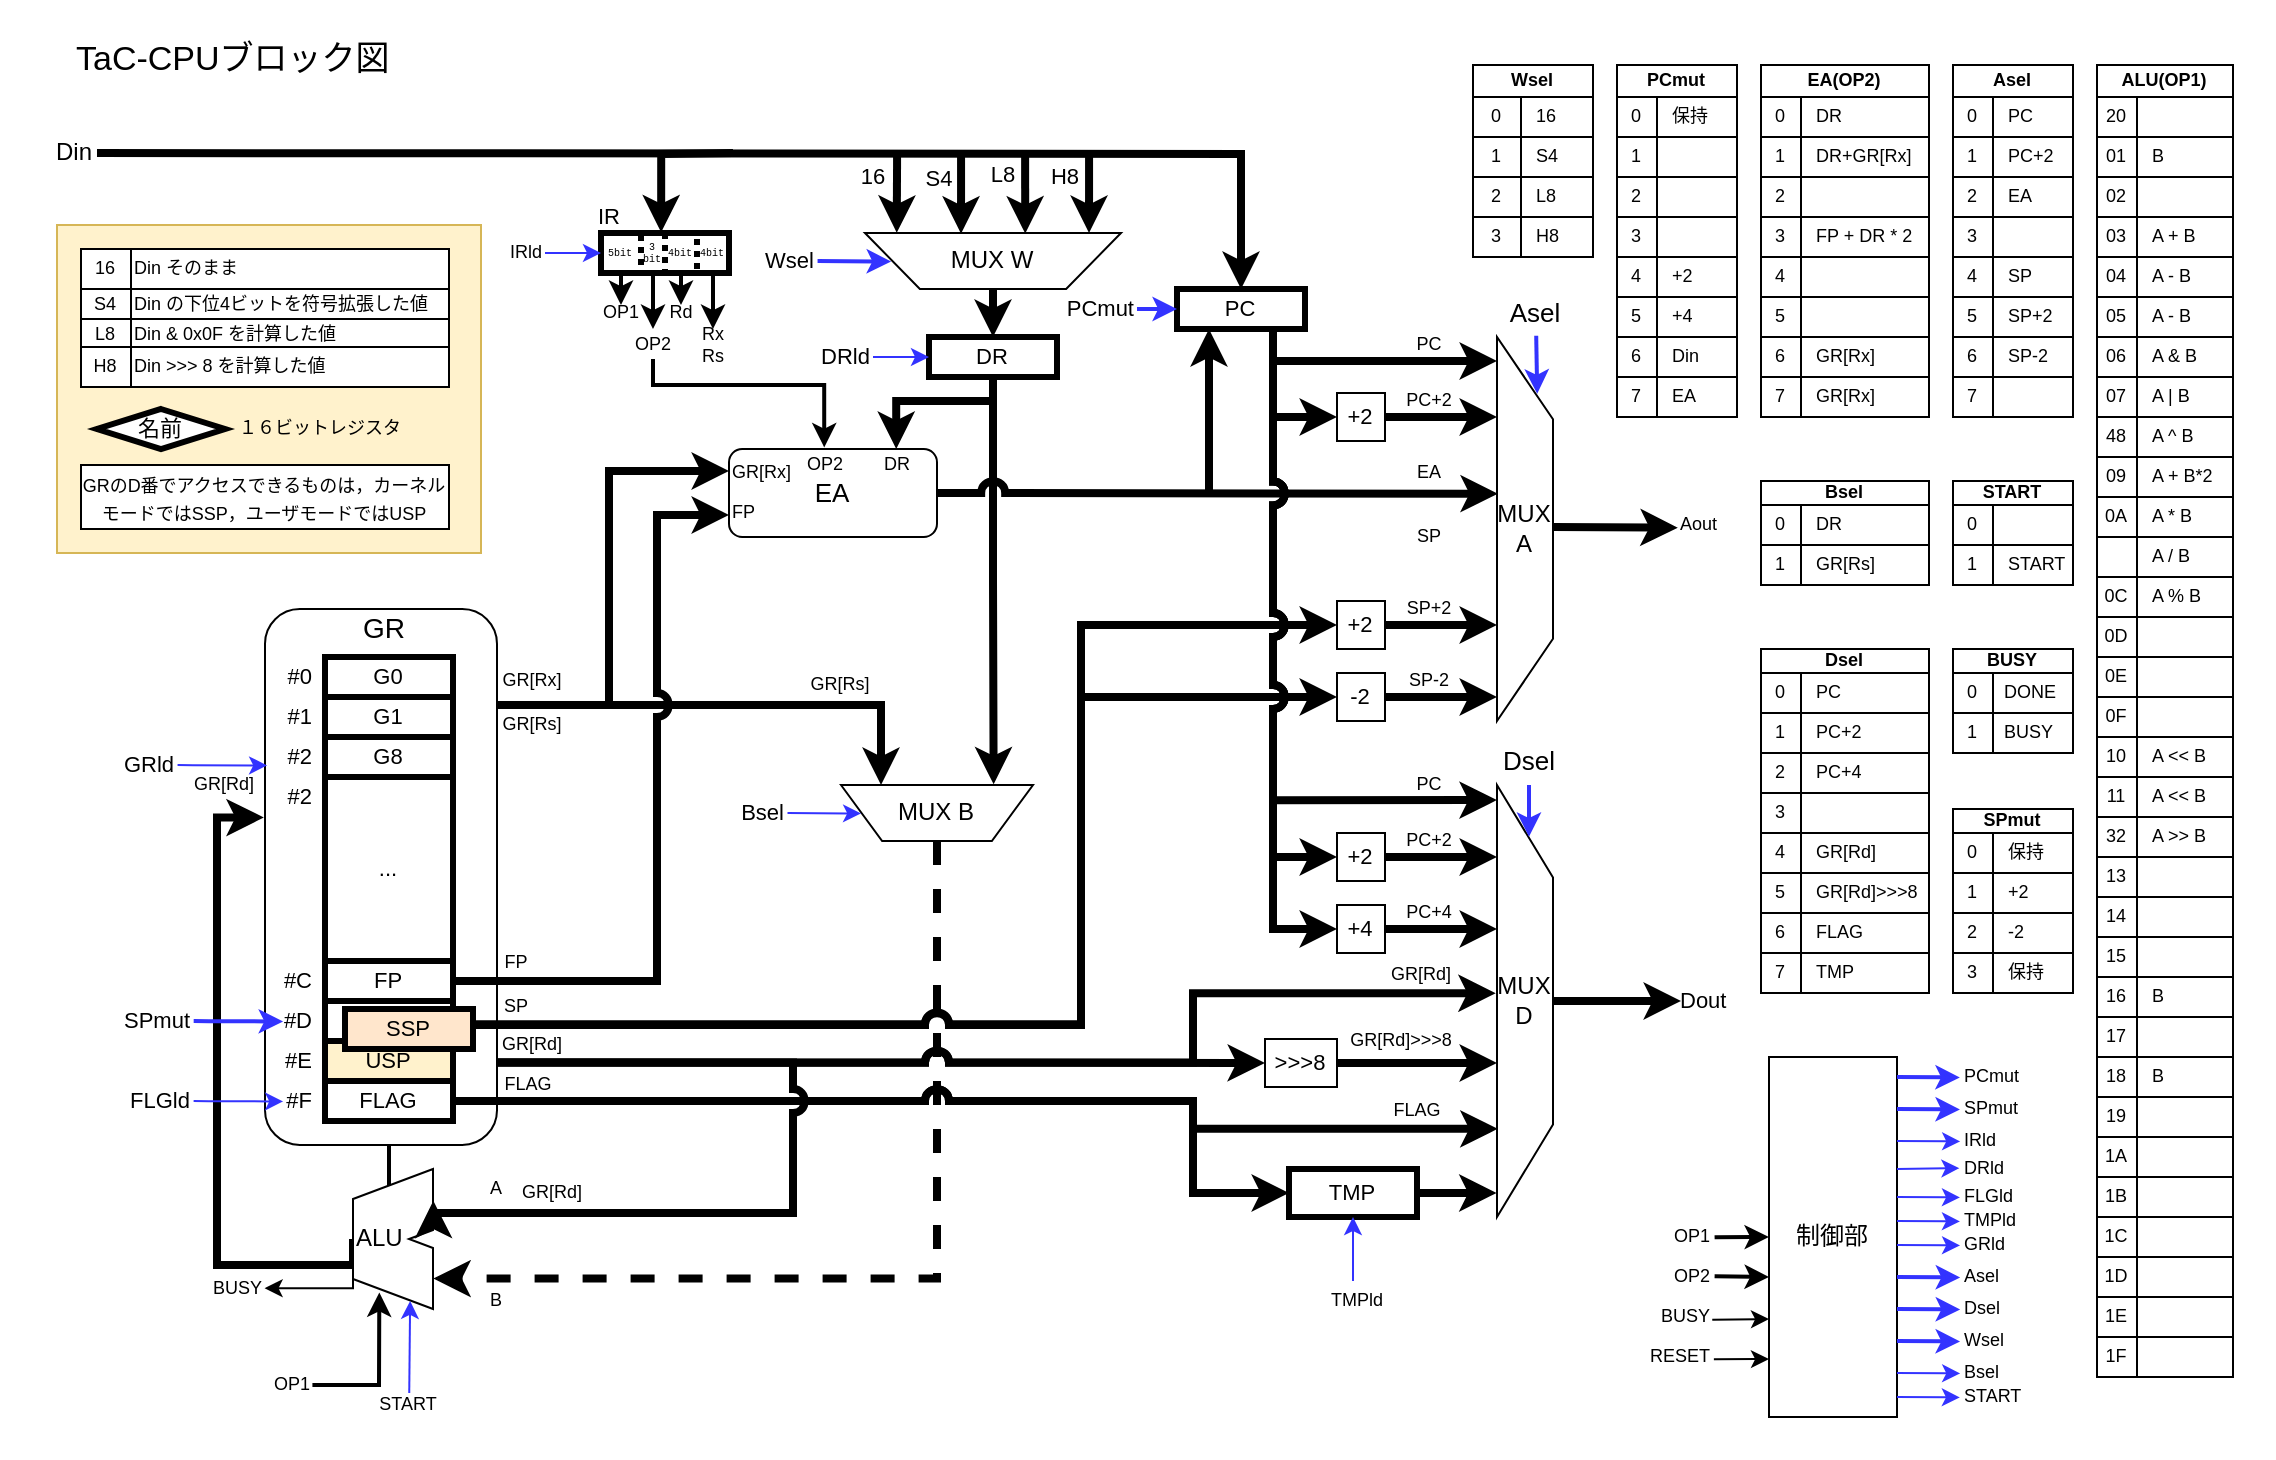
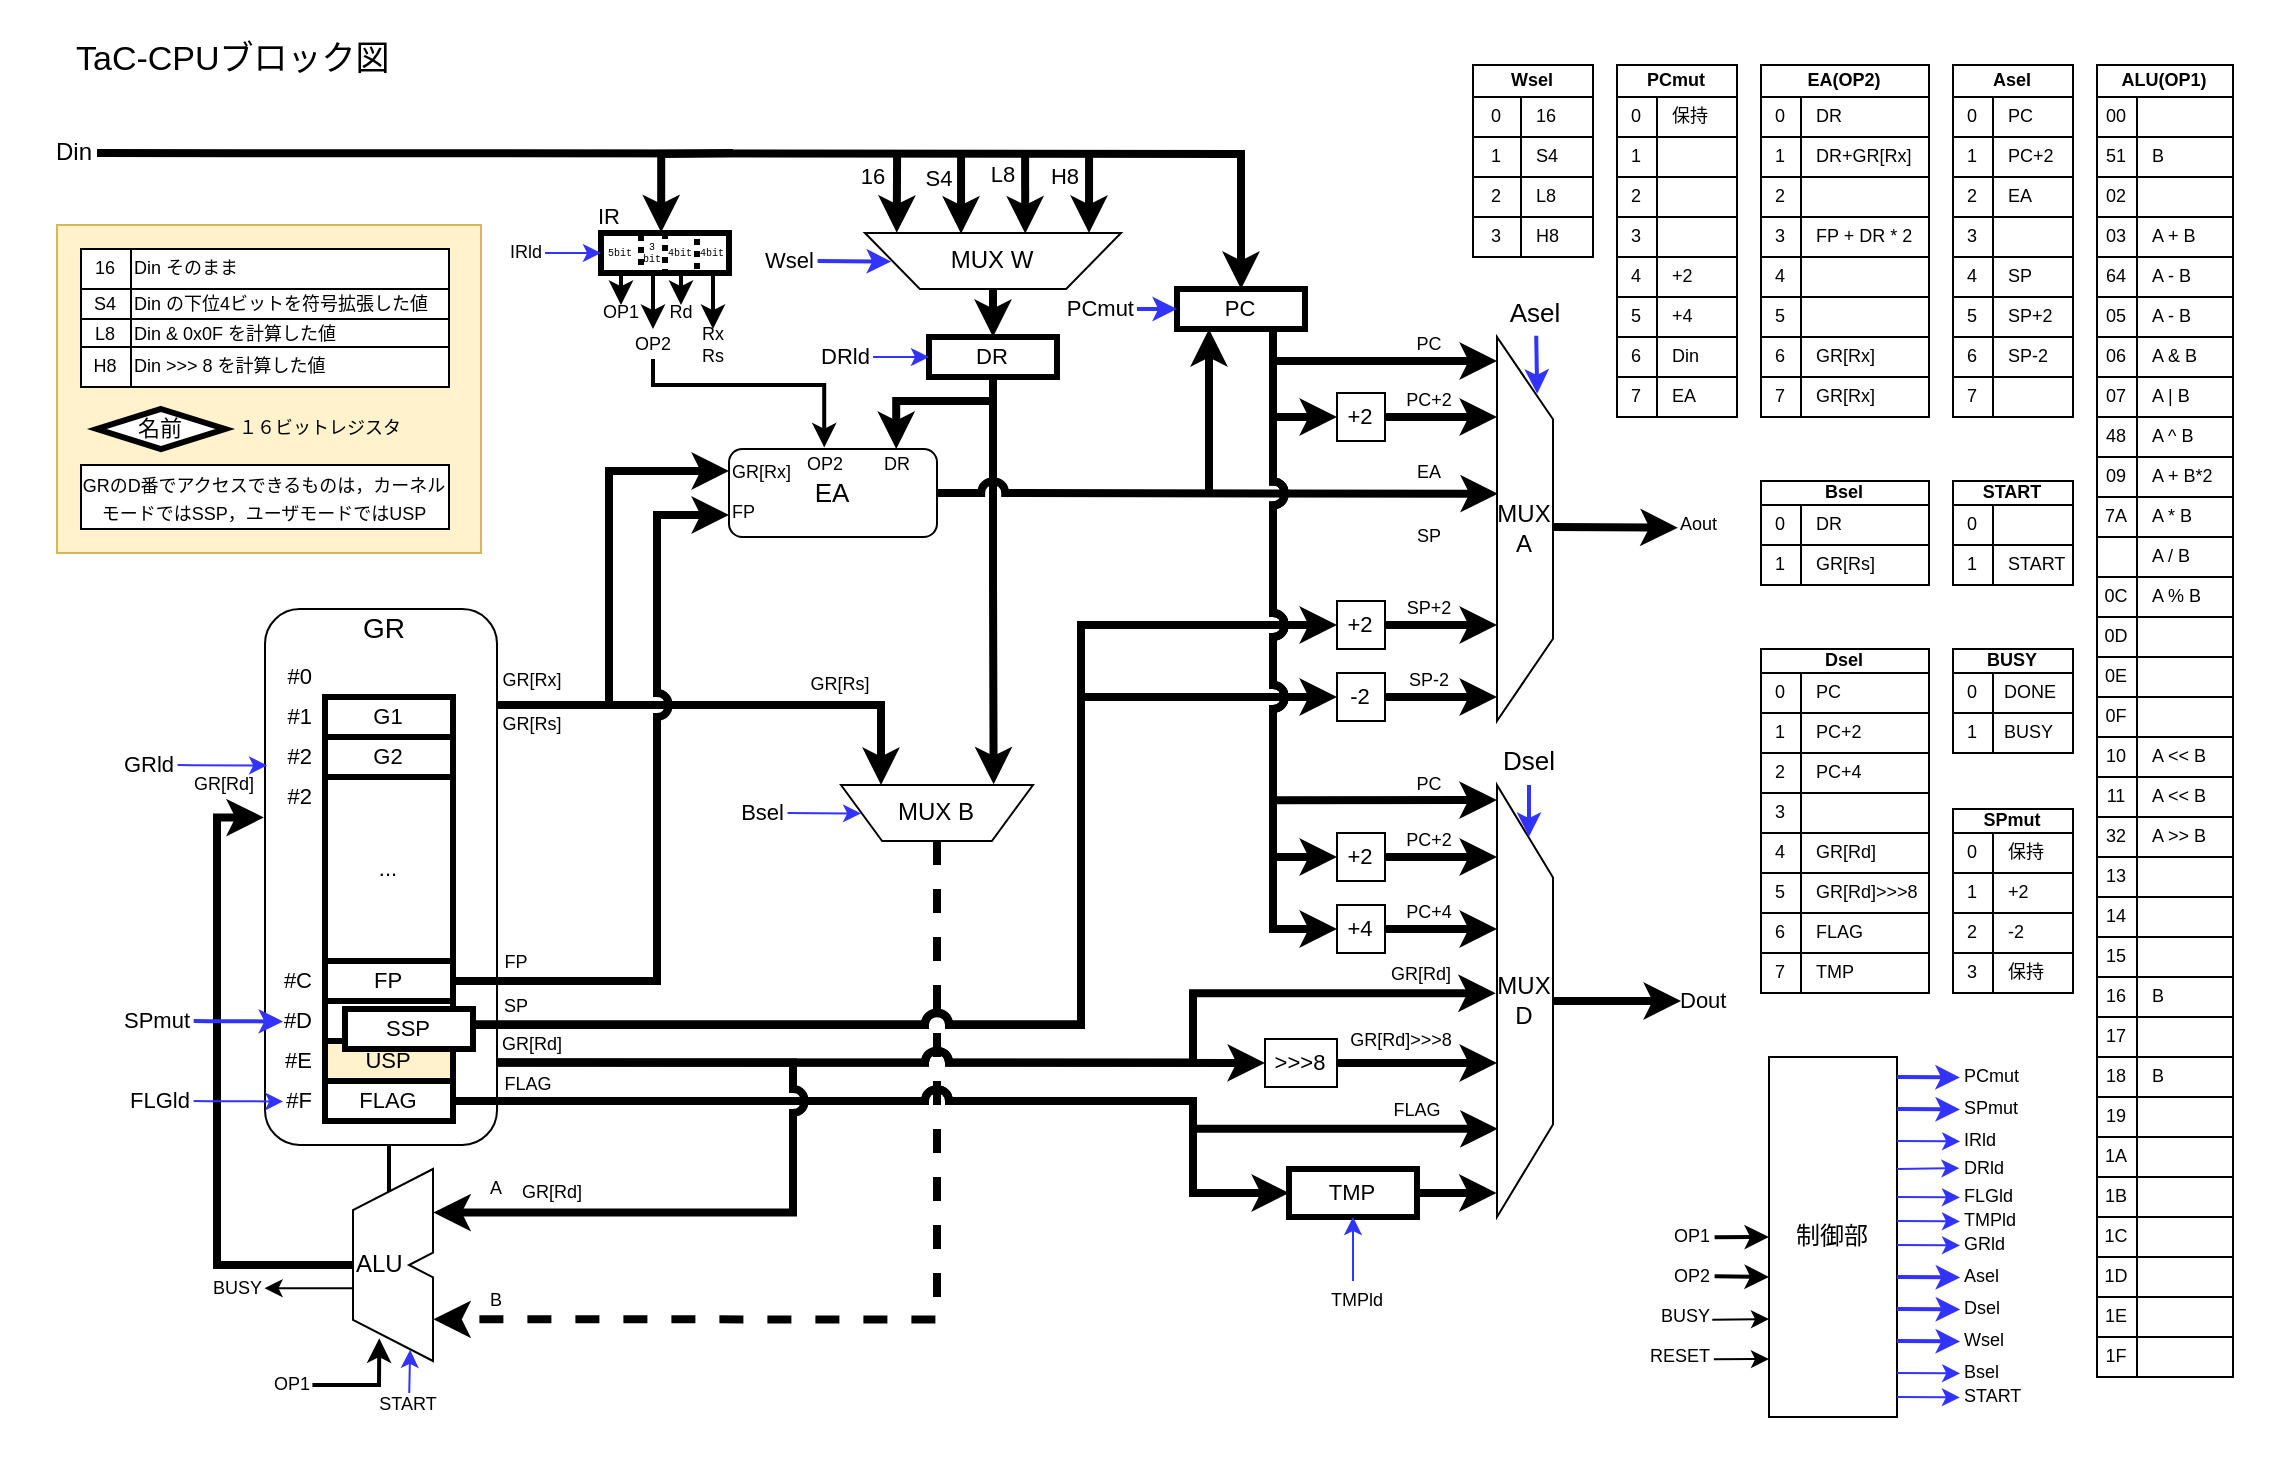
node "20": label "20" -> "00"
node "01": label "01" -> "51"
node "04": label "04" -> "64"
node "0A": label "0A" -> "7A"
node "G0": removed
node "G8": label "G8" -> "G2"
node "SSP": fillcolor #ffe6cc -> #ffffff
node "ALU": size 80x140 -> 80x192
